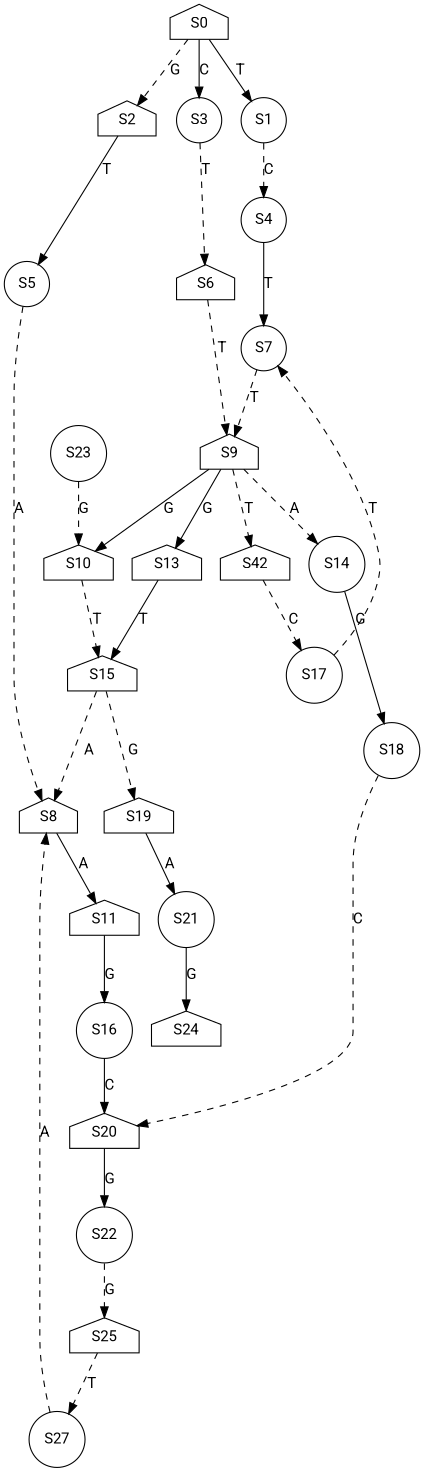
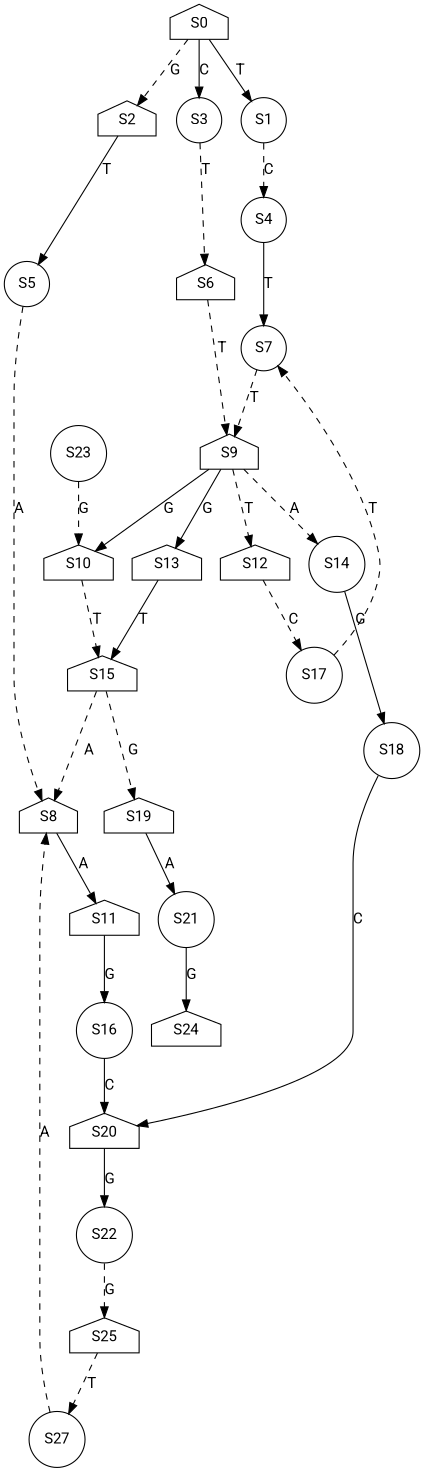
node "S42": label "S42" -> "S12"
edge "S18" -> "S20": style dashed -> solid
